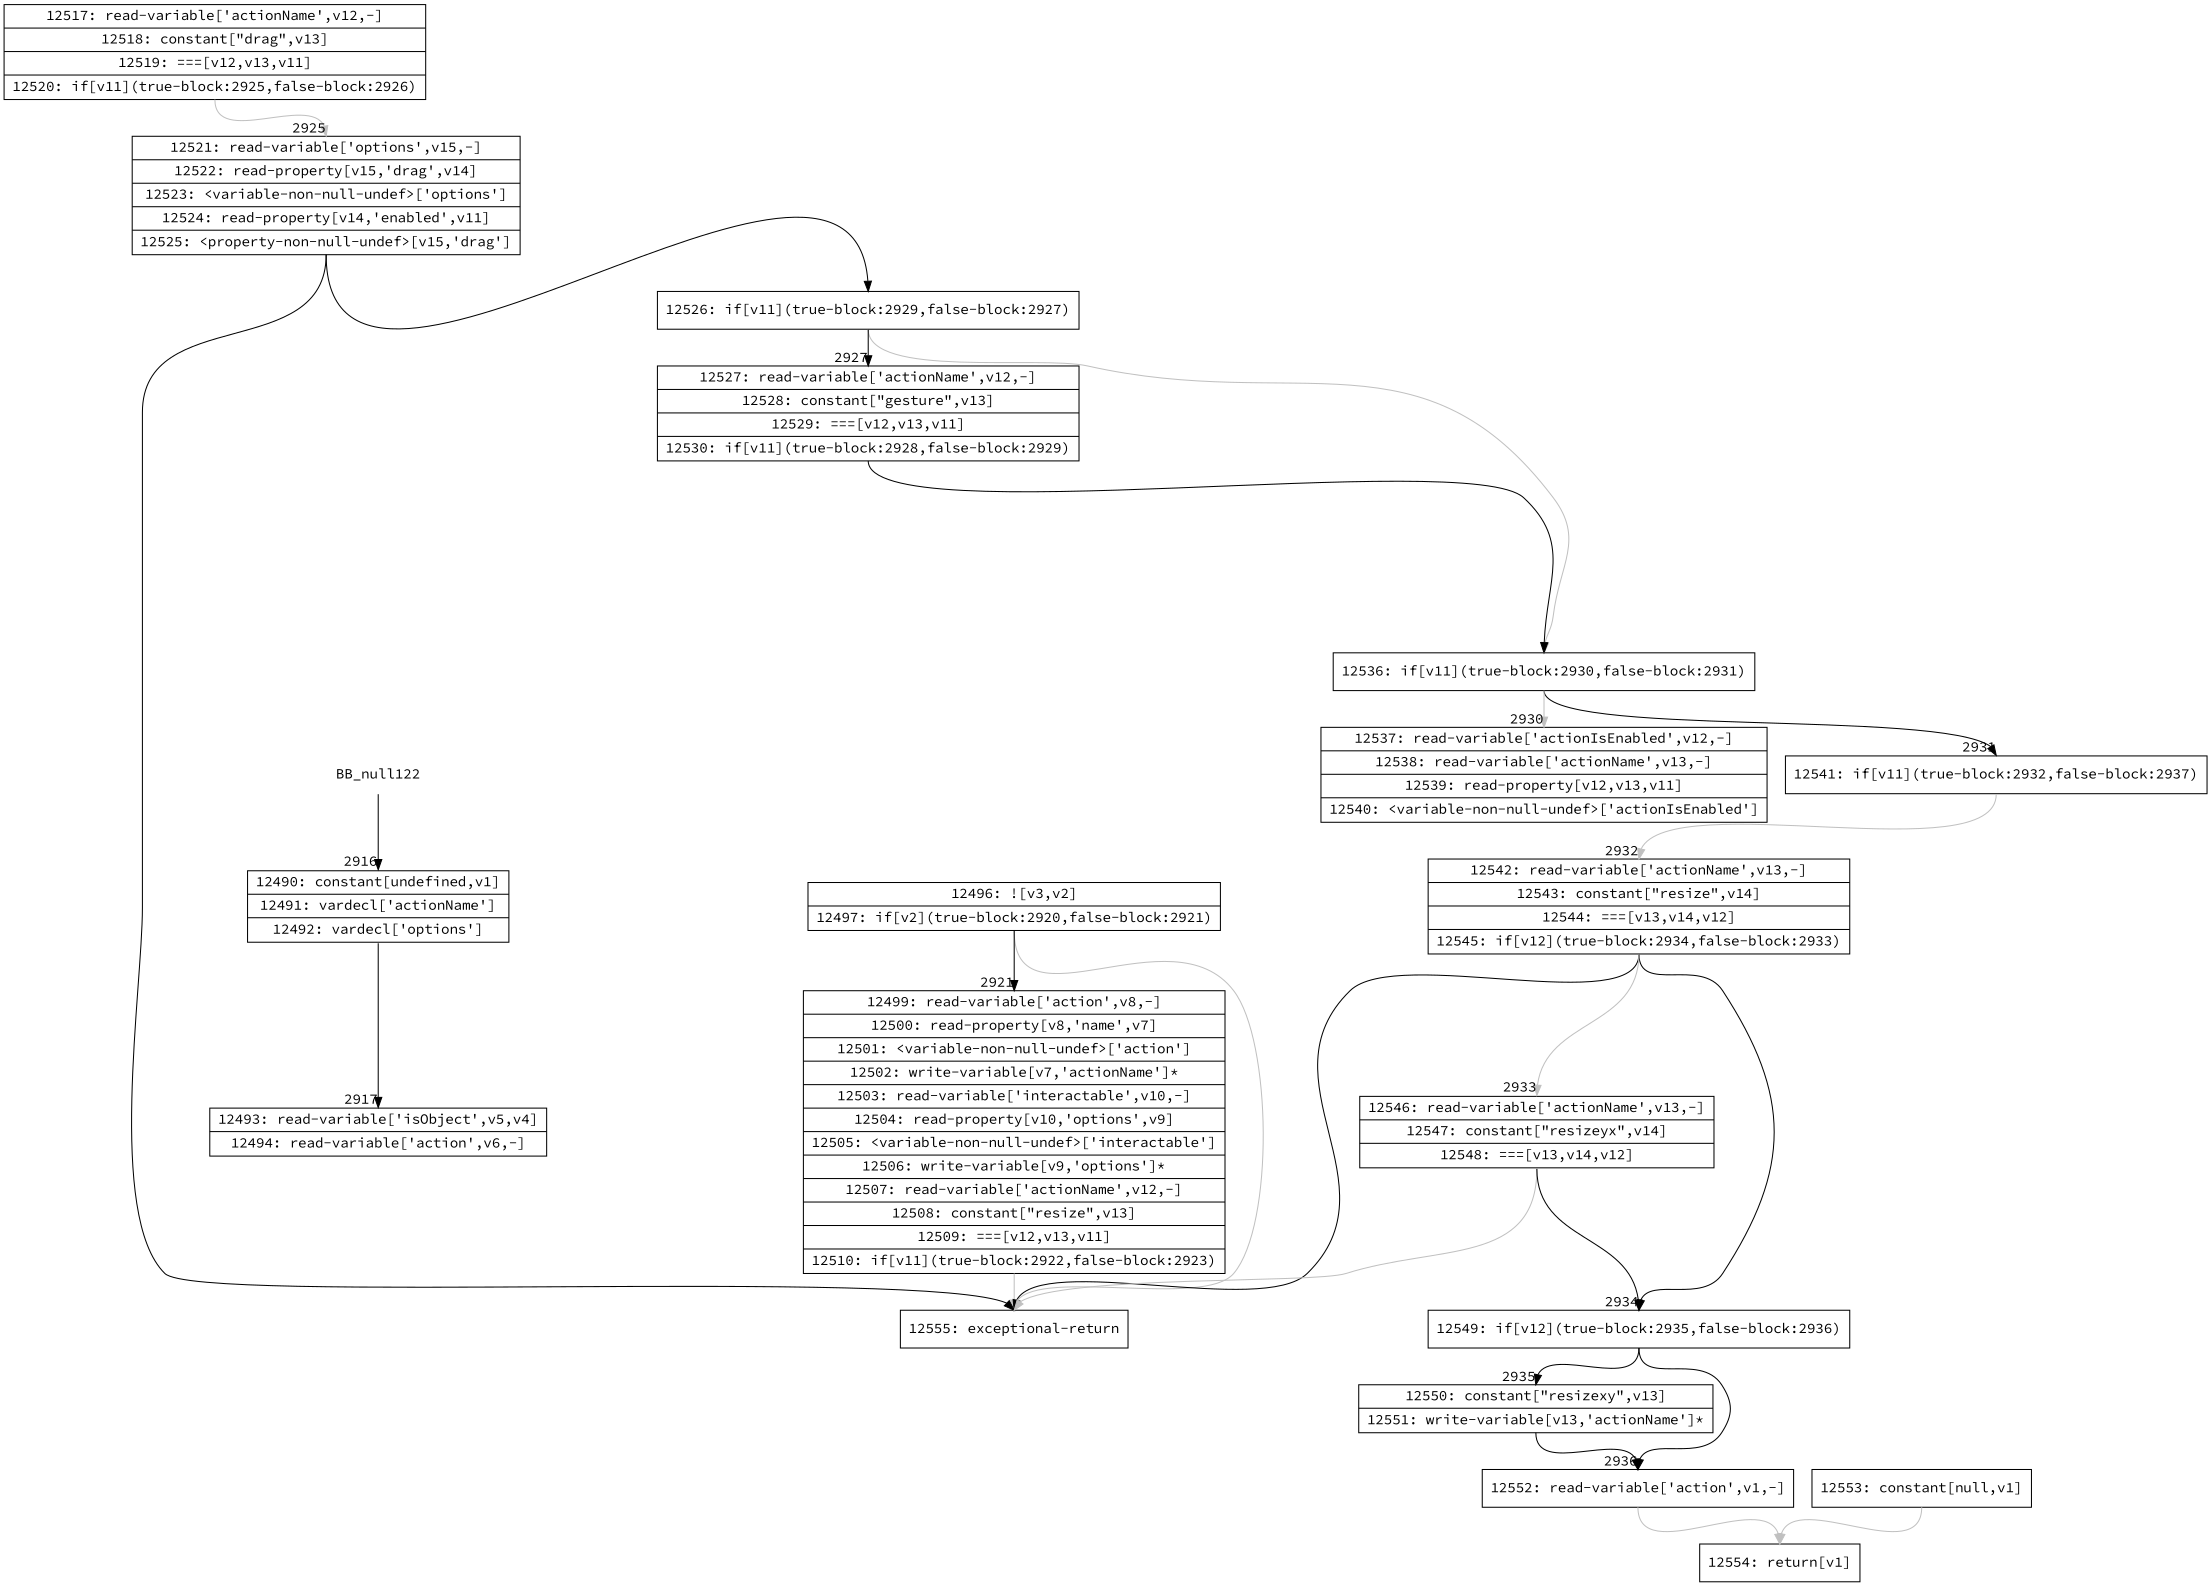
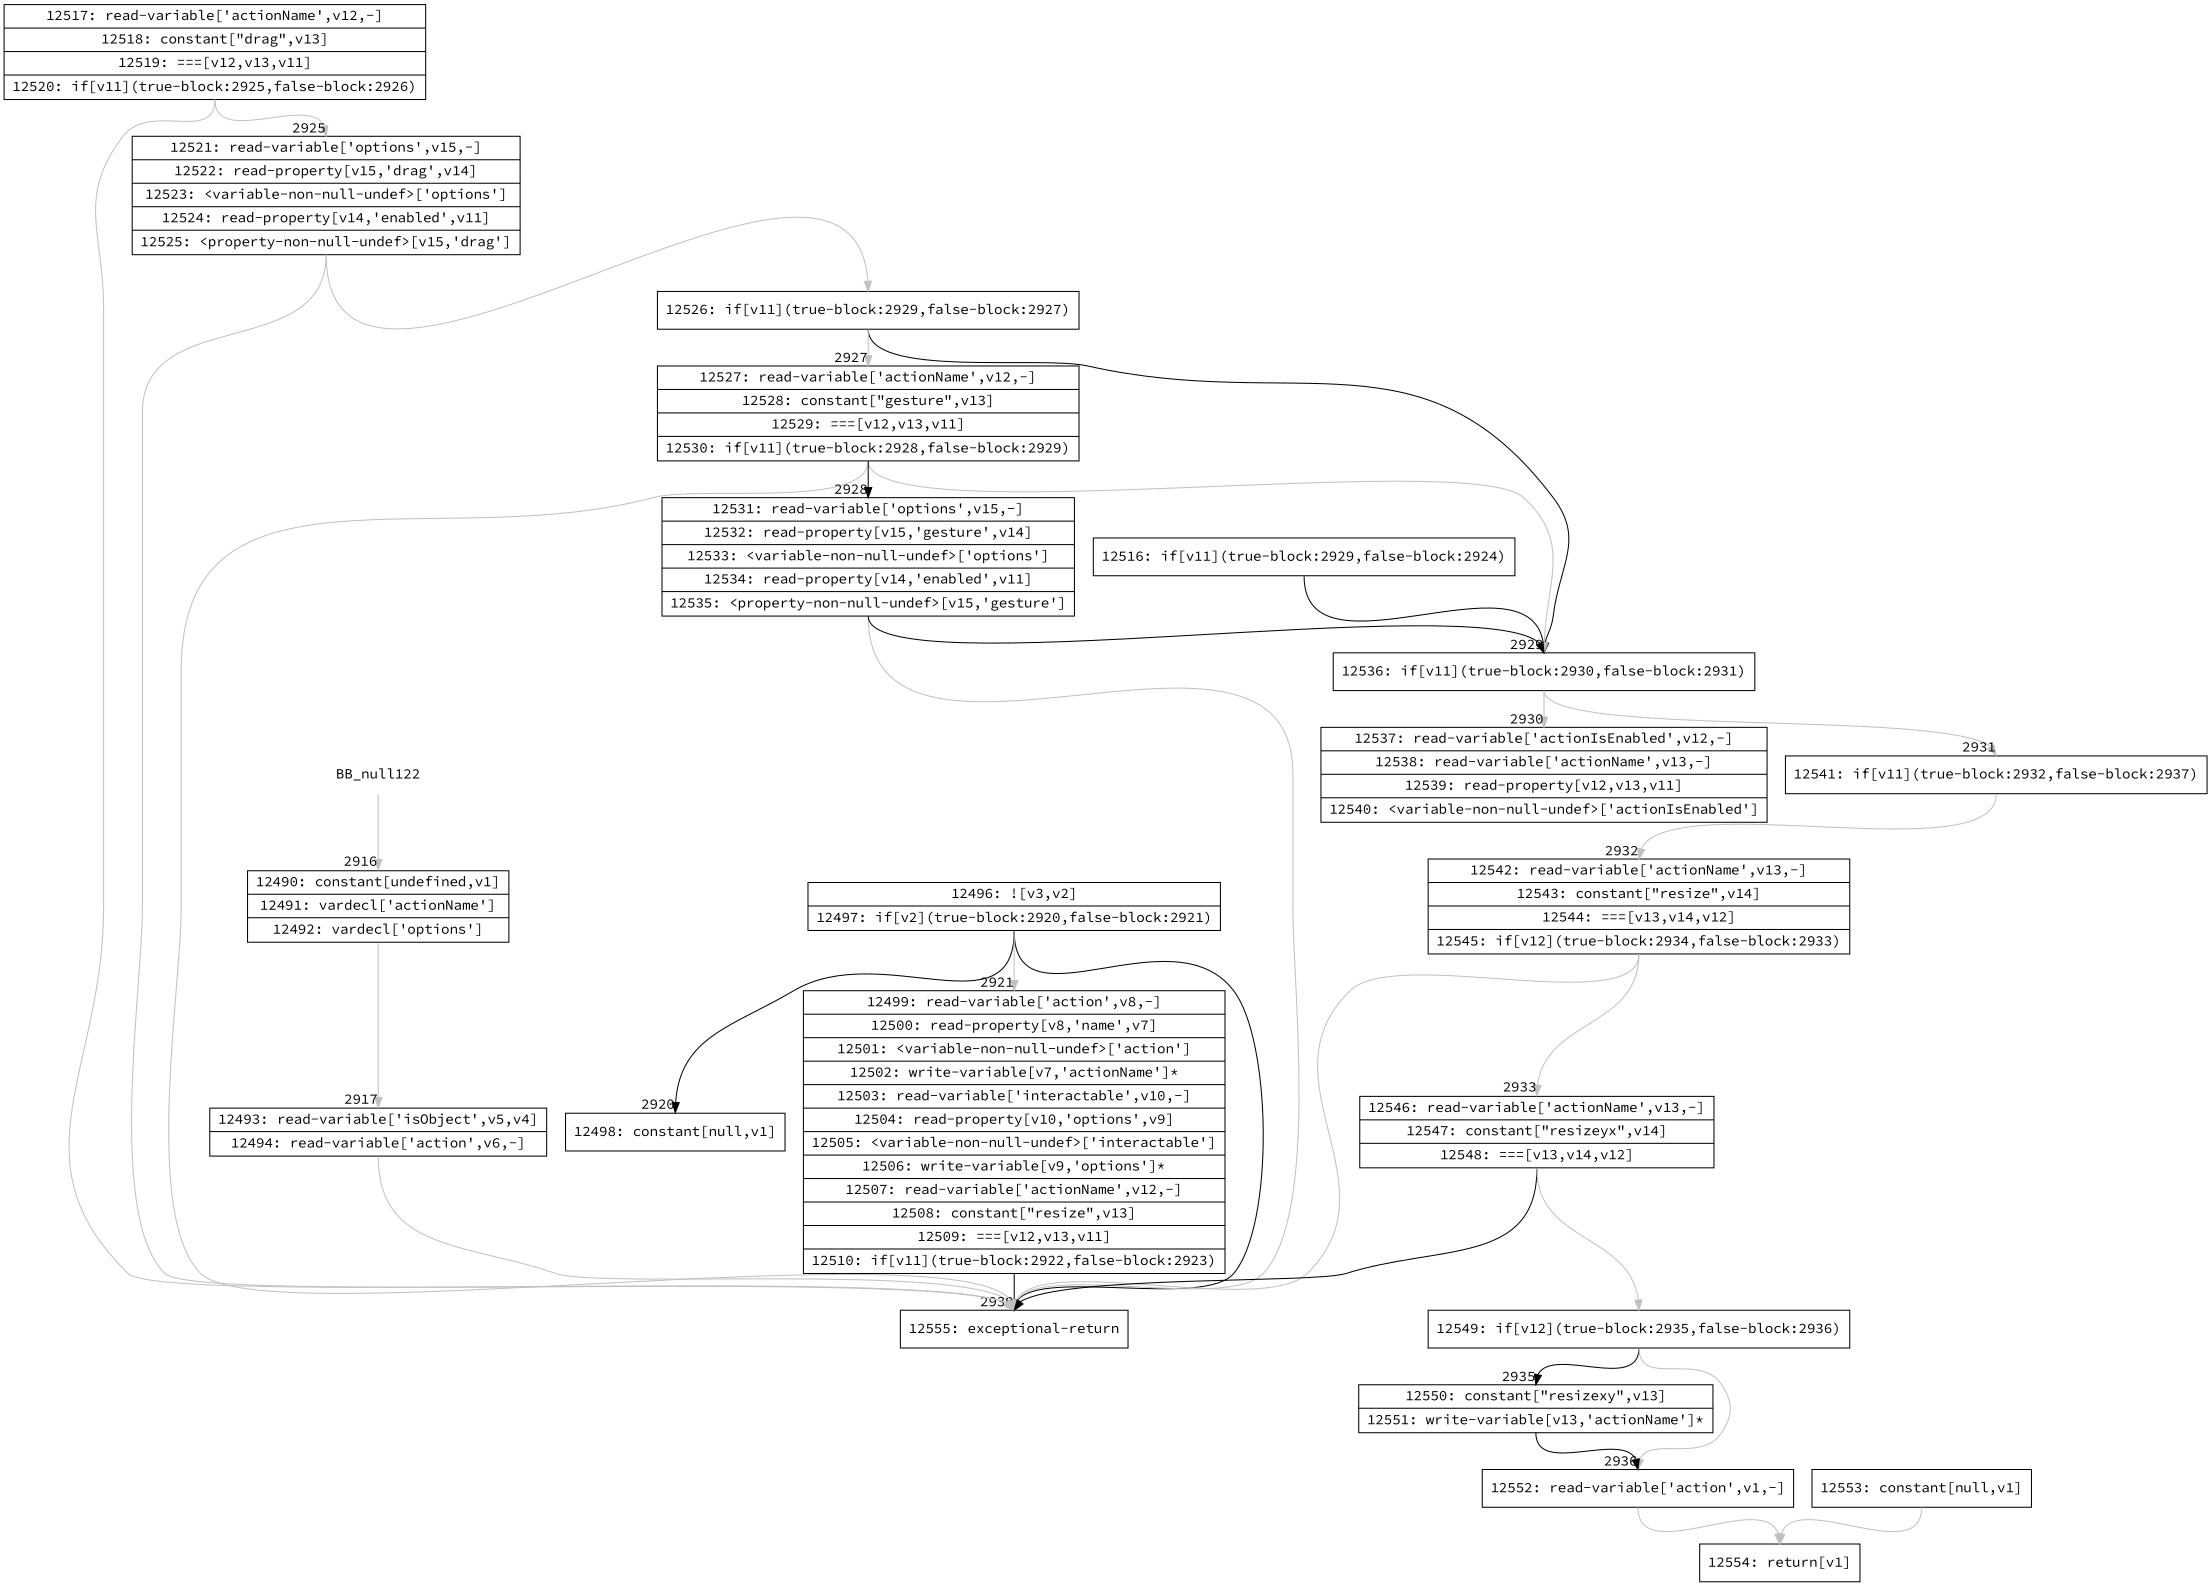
edge "12521: read-variable['options',v15,-]" -> "12526: if[v11](true-block:2929,false-block:2927)": color black -> gray
edge "12526: if[v11](true-block:2929,false-block:2927)" -> "12527: read-variable['actionName',v12,-]": color black -> gray
edge "12526: if[v11](true-block:2929,false-block:2927)" -> "12536: if[v11](true-block:2930,false-block:2931)": color gray -> black
edge "12527: read-variable['actionName',v12,-]" -> "12536: if[v11](true-block:2930,false-block:2931)": color black -> gray
node "12531: read-variable['options',v15,-]": added
node "12516: if[v11](true-block:2929,false-block:2924)": added
edge "12536: if[v11](true-block:2930,false-block:2931)" -> "12541: if[v11](true-block:2932,false-block:2937)": color black -> gray
edge "BB_null122" -> "12490: constant[undefined,v1]": color black -> gray
edge "12496: ![v3,v2]" -> "12499: read-variable['action',v8,-]": color black -> gray
edge "12527: read-variable['actionName',v12,-]" -> "12555: exceptional-return": added
edge "12490: constant[undefined,v1]" -> "12493: read-variable['isObject',v5,v4]": color black -> gray
edge "12517: read-variable['actionName',v12,-]" -> "12555: exceptional-return": added
edge "12496: ![v3,v2]" -> "12555: exceptional-return": color gray -> black
edge "12542: read-variable['actionName',v13,-]" -> "12549: if[v12](true-block:2935,false-block:2936)": removed
edge "12542: read-variable['actionName',v13,-]" -> "12555: exceptional-return": color black -> gray
node "12498: constant[null,v1]": added
edge "12521: read-variable['options',v15,-]" -> "12555: exceptional-return": color black -> gray
edge "12546: read-variable['actionName',v13,-]" -> "12549: if[v12](true-block:2935,false-block:2936)": color black -> gray
edge "12493: read-variable['isObject',v5,v4]" -> "12555: exceptional-return": added
edge "12546: read-variable['actionName',v13,-]" -> "12555: exceptional-return": color gray -> black
edge "12499: read-variable['action',v8,-]" -> "12555: exceptional-return": color gray -> black
edge "12549: if[v12](true-block:2935,false-block:2936)" -> "12552: read-variable['action',v1,-]": color black -> gray
